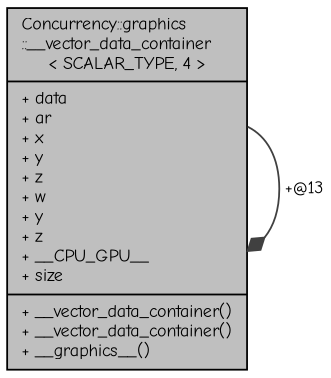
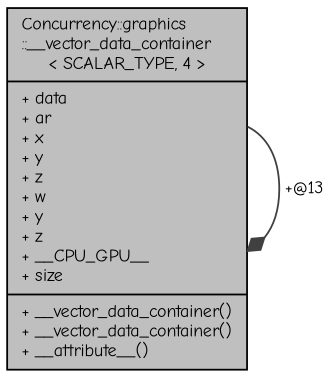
node "Concurrency::graphics": text "+ __graphics__()" -> "+ __attribute__()"
